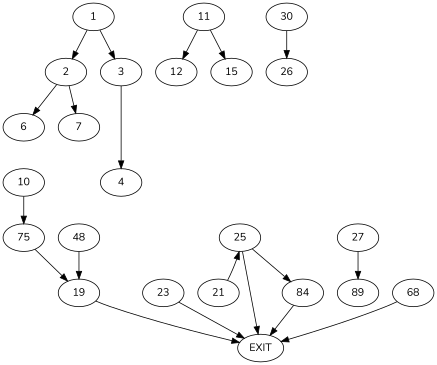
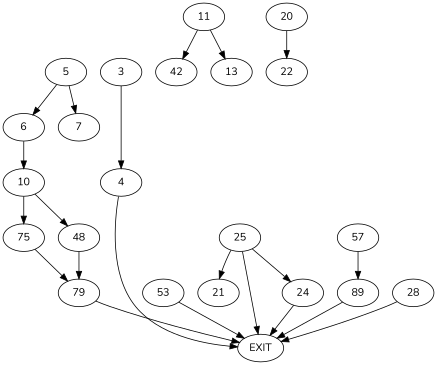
node "1": removed
node "30": label "30" -> "20"
node "2": label "2" -> "5"
node "12": label "12" -> "42"
node "15": label "15" -> "13"
node "26": label "26" -> "22"
edge "6" -> "10": added
edge "10" -> "48": added
node "27": label "27" -> "57"
edge "21" -> "25": reversed
node "19": label "19" -> "79"
node "23": label "23" -> "53"
node "84": label "84" -> "24"
node "68": label "68" -> "28"
edge "4" -> "EXIT": added
edge "89" -> "EXIT": added
